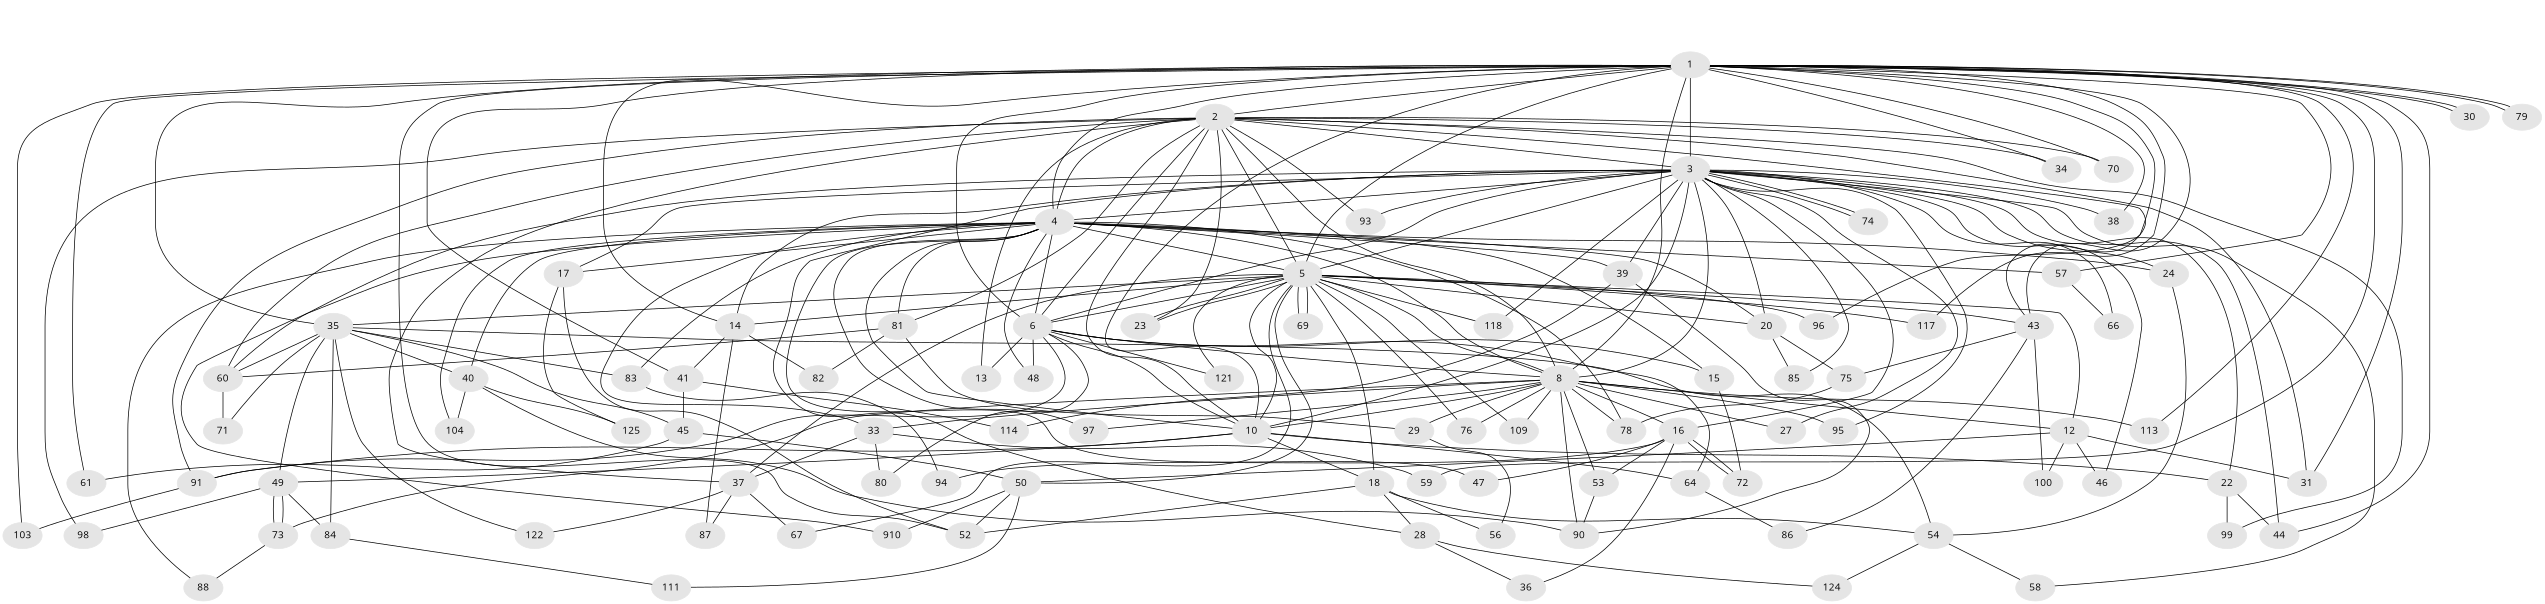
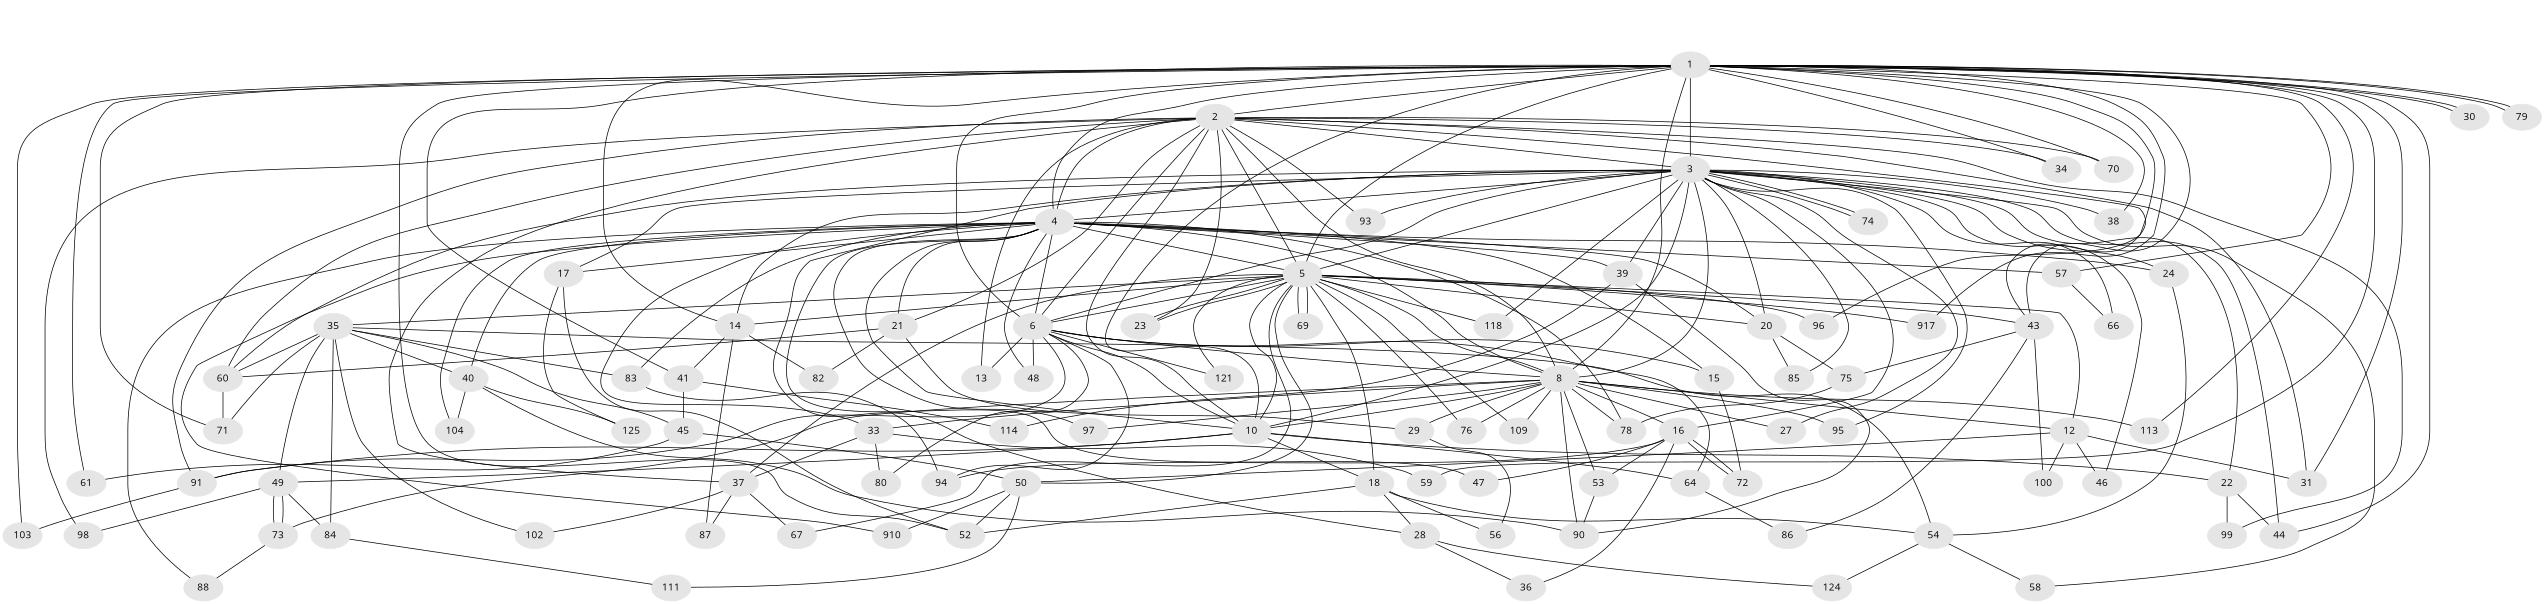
edge "1" -- "35": now "1" -- "71"
node "81": label "81" -> "21"
node "117": label "117" -> "917"
edge "6" -- "94": added
node "122": label "122" -> "102"
